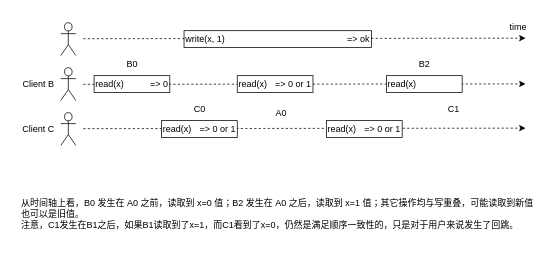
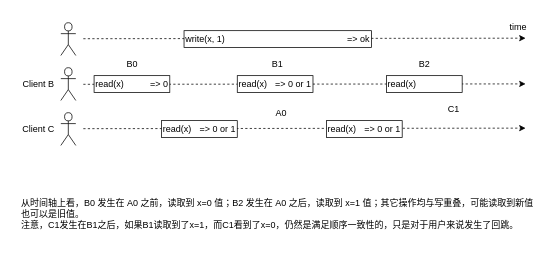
node "B1": added
node "C0": removed
